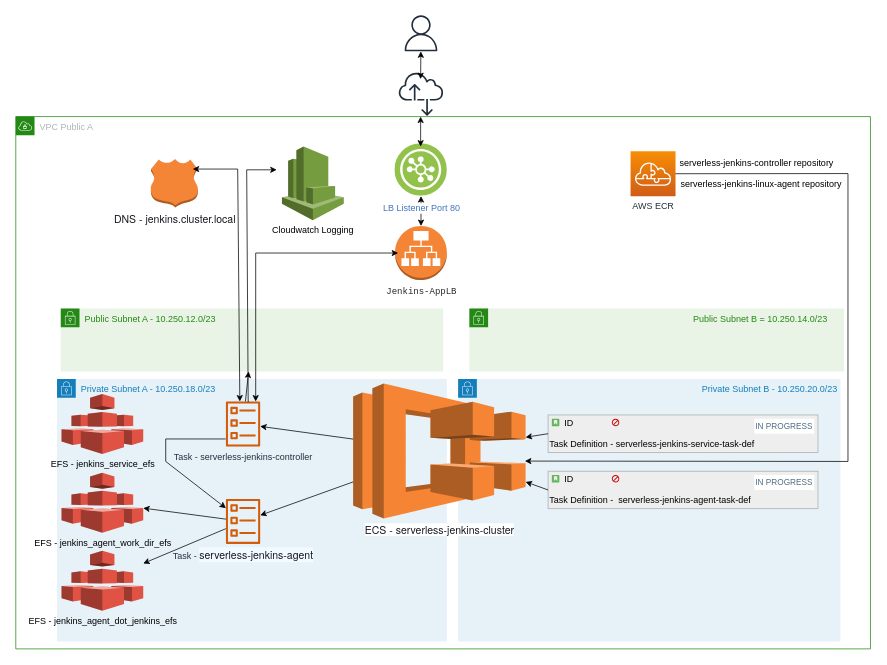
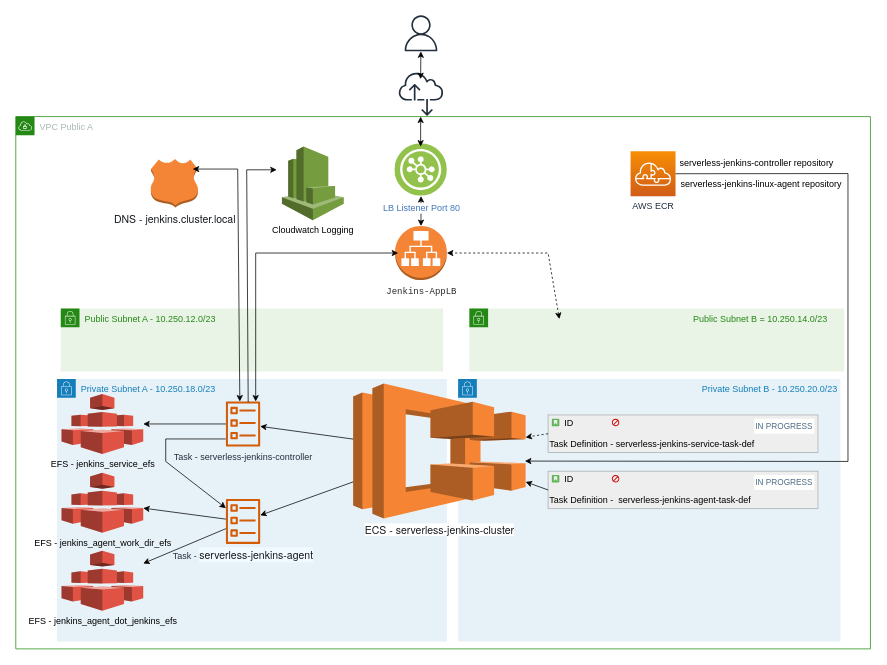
edge "Jenkins-AppLB" -- "Public Subnet B = 10.250.14.0/23": added
edge "Task - serverless-jenkins-controller" -> "Public Subnet A - 10.250.12.0/23": now "Task - serverless-jenkins-controller" -> "EFS - jenkins_service_efs"
edge "Task Definition - serverless-jenkins-service-task-def" -> "ECS - serverless-jenkins-cluster": style solid -> dashed
